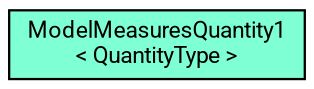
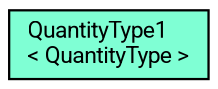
node "ModelMeasuresQuantity1 < QuantityType >": label "ModelMeasuresQuantity1 < QuantityType >" -> "QuantityType1 < QuantityType >"
